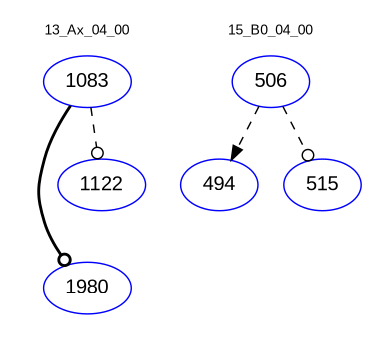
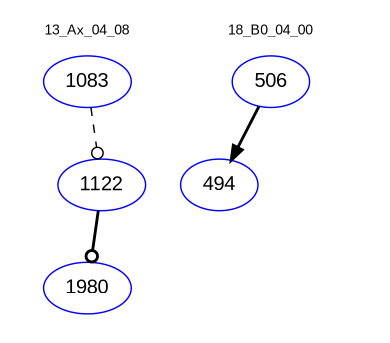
cluster "13_Ax_04_00": label "13_Ax_04_00" -> "13_Ax_04_08"
cluster "15_B0_04_00": label "15_B0_04_00" -> "18_B0_04_00"
edge "506" -> "494": style dashed -> bold
edge "1083" -> "1980": now "1122" -> "1980"
node "515": removed
